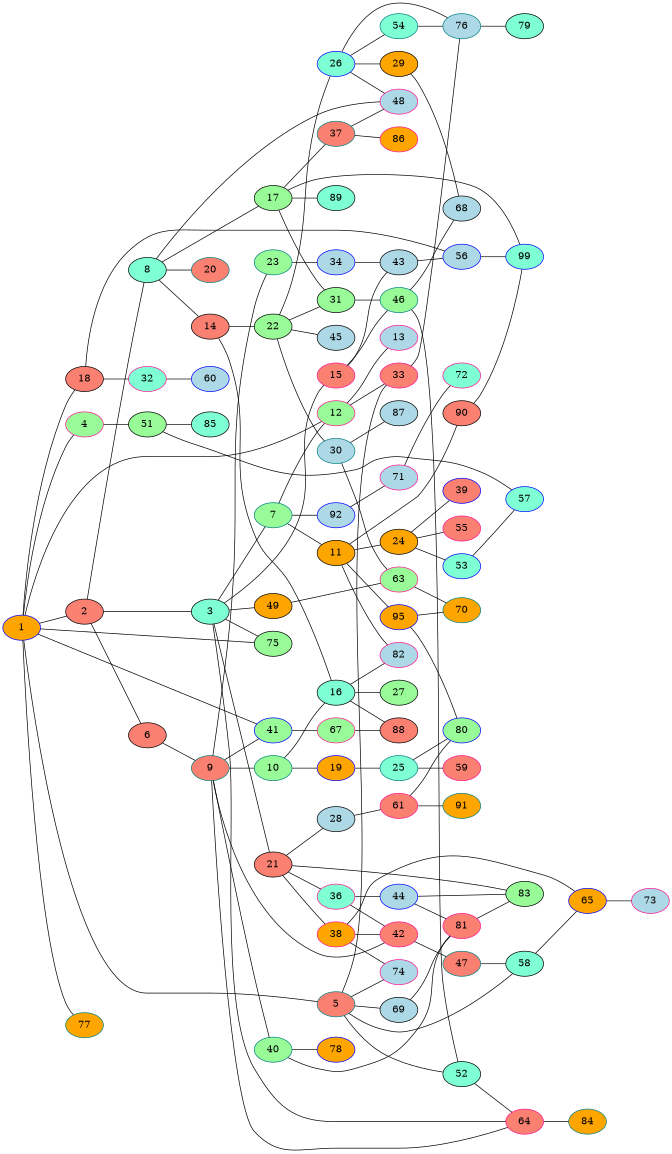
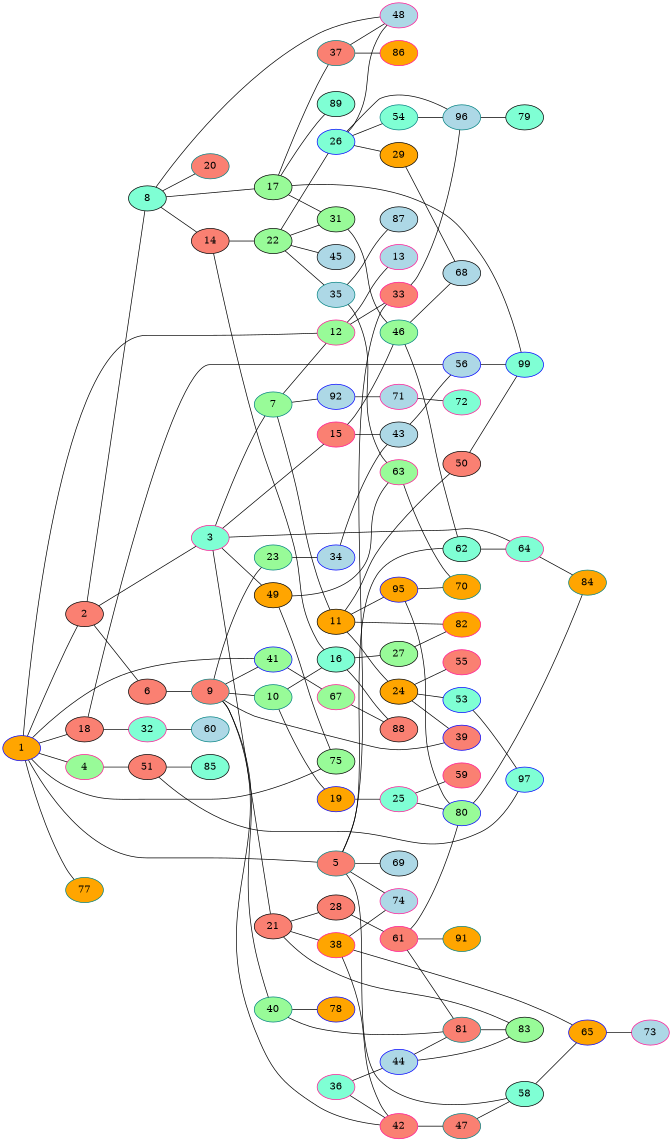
node "76": label "76" -> "96"
node "60": color blue -> teal
node "90": label "90" -> "50"
node "51": fillcolor palegreen -> salmon
node "30": label "30" -> "35"
node "57": label "57" -> "97"
node "3": color black -> deeppink
edge "3" -- "75": now "49" -- "75"
node "82": fillcolor lightblue -> orange
edge "82" -- "16": now "82" -- "27"
edge "84" -- "80": added
node "25": color teal -> deeppink
node "28": fillcolor lightblue -> salmon
edge "21" -- "36": removed
node "81": color deeppink -> teal
edge "81" -- "69": now "81" -- "61"
node "52": label "52" -> "62"
edge "9" -- "64": now "9" -- "39"
node "64": fillcolor salmon -> aquamarine
